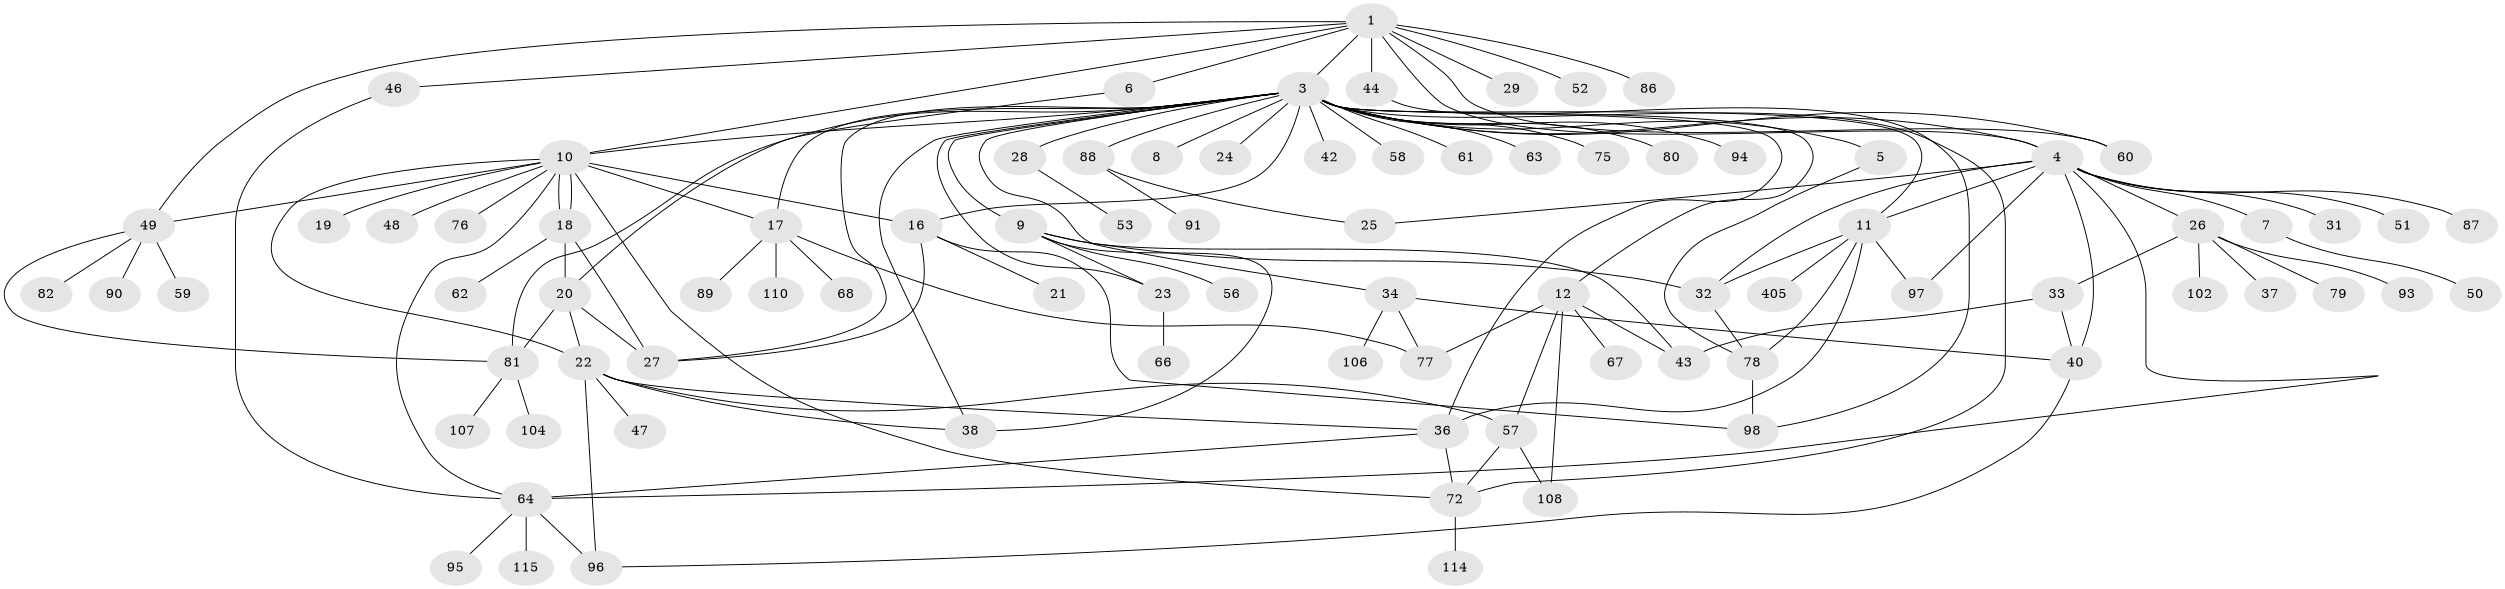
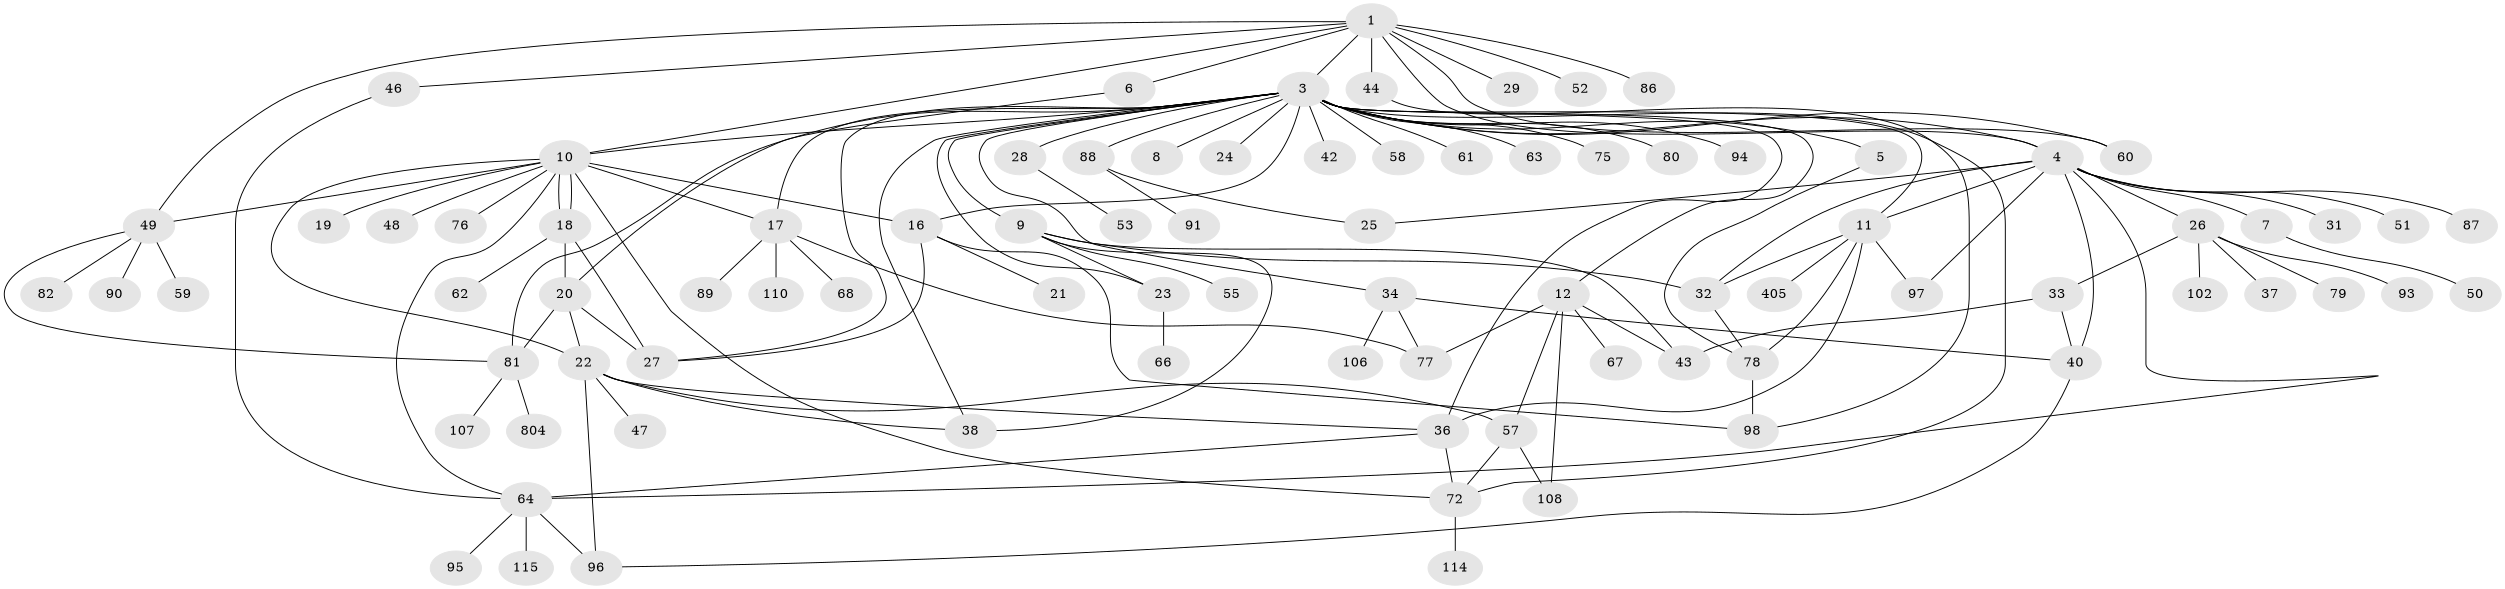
node "56": label "56" -> "55"
node "104": label "104" -> "804"
